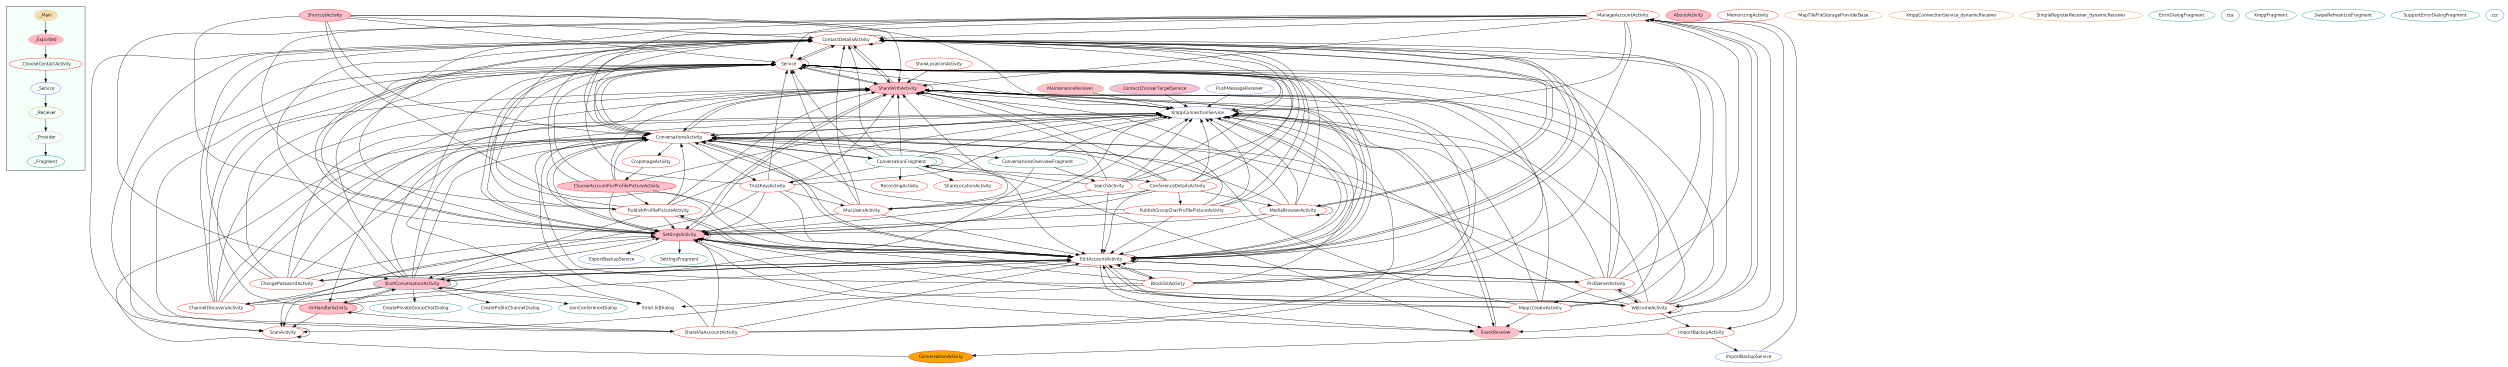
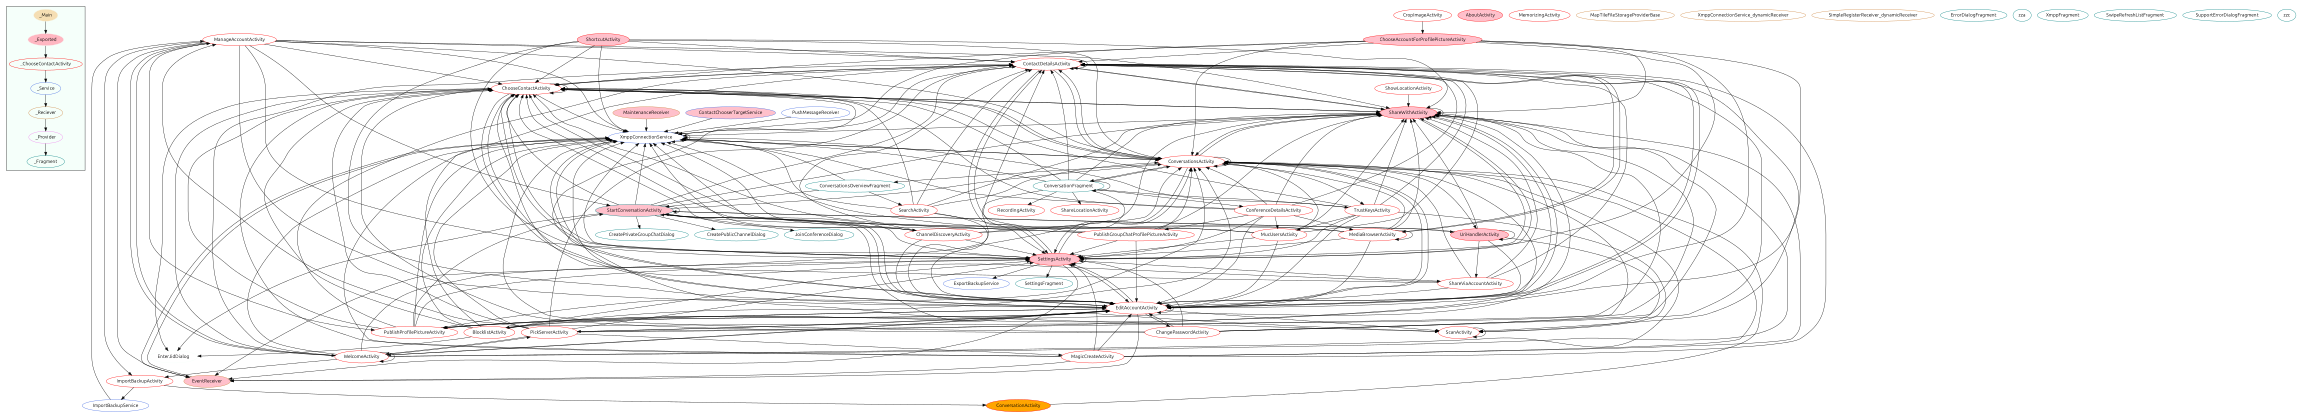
node "Service": label "Service" -> "ChooseContactActivity"
edge "ConversationsActivity" -> "CropImageActivity": now "ConversationsActivity" -> "ContactDetailsActivity"
edge "ShareViaAccountActivity" -> "SettingsActivity": reversed
